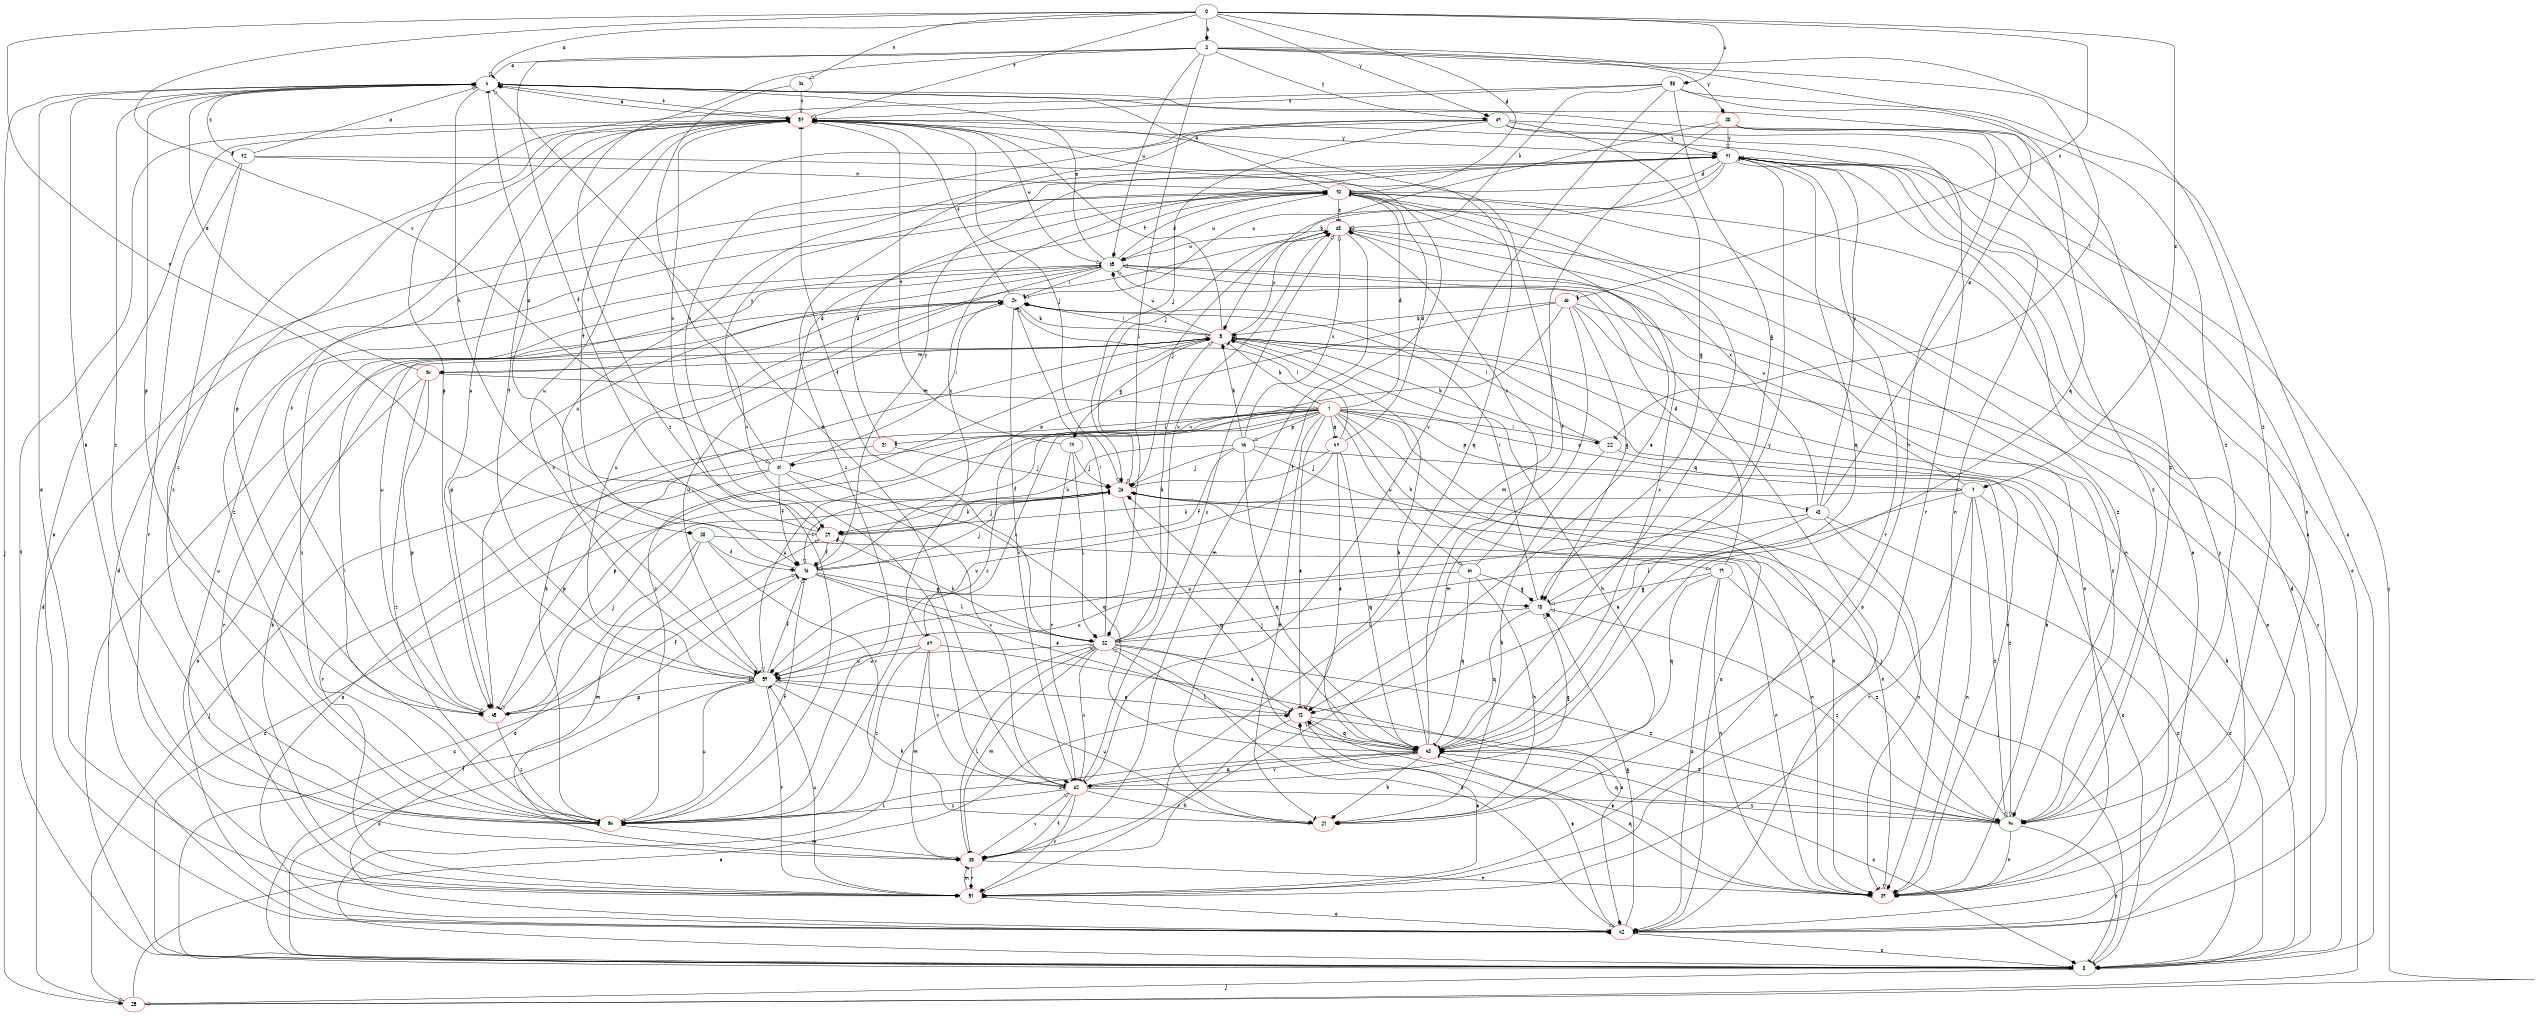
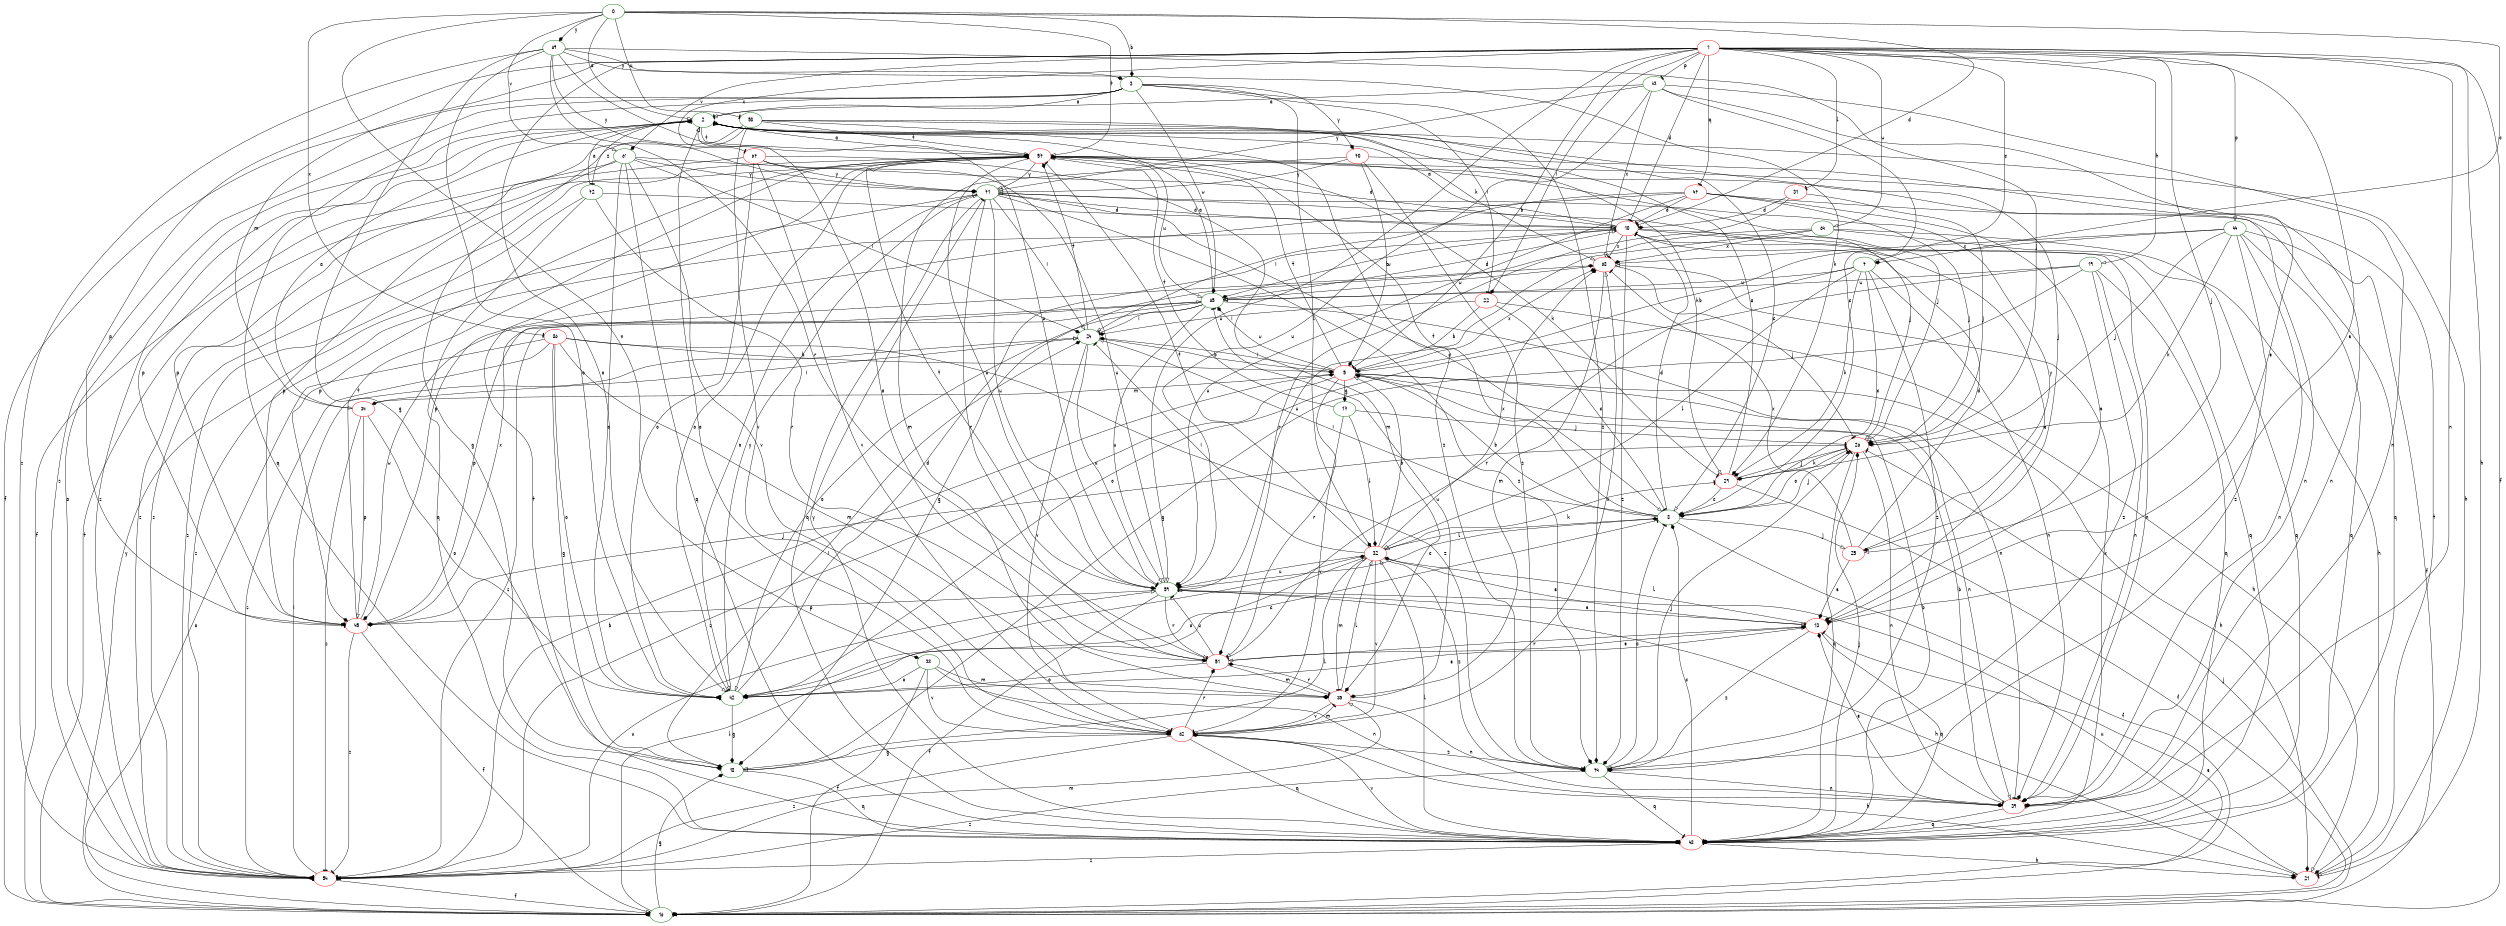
edge "0" -> "58": arrowhead diamond -> tee
node "4": label "4" -> "2"
node "36": removed
edge "3" -> "69": reversed
node "30": label "30" -> "70"
edge "72" -> "10": label "n" -> "d"
edge "10" -> "68": label "c" -> "x"
edge "71" -> "24": label "u" -> "i"
edge "47" -> "45": added, label "p"
node "66": label "66" -> "86"
edge "34" -> "1": reversed
edge "19" -> "65": label "d" -> "w"
node "22": color darkgreen -> red
edge "17" -> "26": arrowhead diamond -> tee
edge "74" -> "26": arrowhead diamond -> tee
edge "8" -> "26": arrowhead onormal -> diamond
edge "51" -> "5": removed, label "b"
edge "13" -> "32": added, label "l"
edge "17" -> "62": label "r" -> "v"
edge "74" -> "18": now "74" -> "54"
edge "26" -> "8": label "c" -> "o"
edge "67" -> "62": arrowhead tee -> diamond
edge "13" -> "74": arrowhead onormal -> diamond
edge "62" -> "74": arrowhead onormal -> tee
edge "62" -> "35": label "t" -> "m"
node "42": color red -> darkgreen
edge "8" -> "29": reversed
